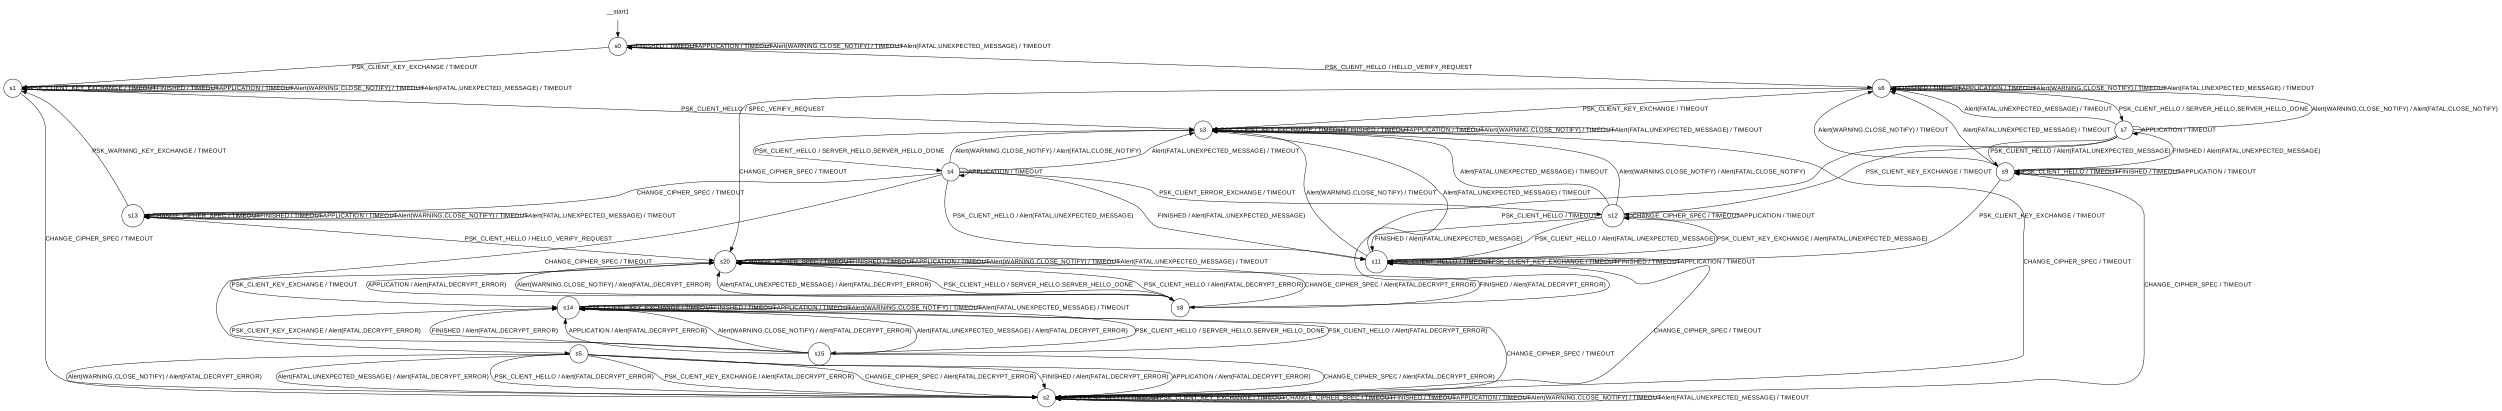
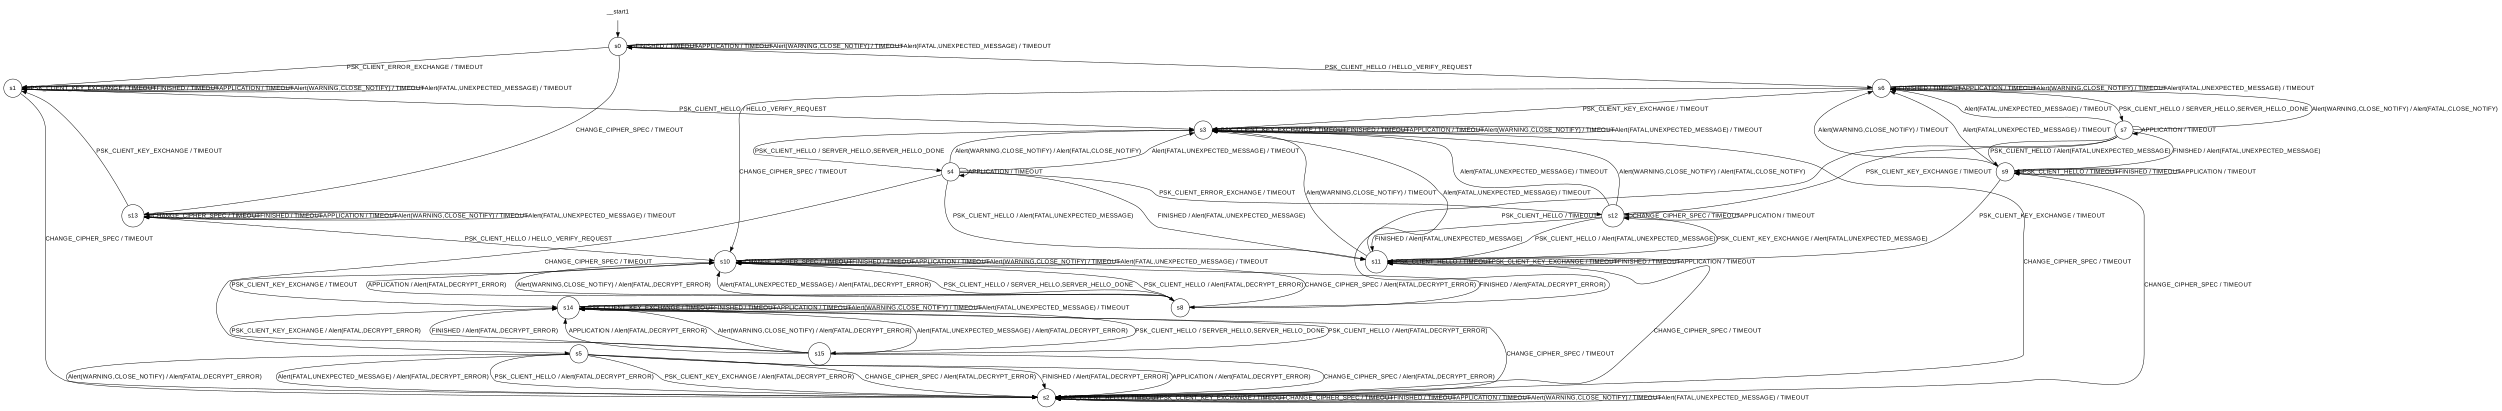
edge "s0" -> "s1": label "PSK_CLIENT_KEY_EXCHANGE / TIMEOUT" -> "PSK_CLIENT_ERROR_EXCHANGE / TIMEOUT"
edge "s1" -> "s3": label "PSK_CLIENT_HELLO / SPEC_VERIFY_REQUEST" -> "PSK_CLIENT_HELLO / HELLO_VERIFY_REQUEST"
edge "s13" -> "s1": label "PSK_WARNING_KEY_EXCHANGE / TIMEOUT" -> "PSK_CLIENT_KEY_EXCHANGE / TIMEOUT"
edge "s4" -> "s13": now "s0" -> "s13"
node "s20": label "s20" -> "s10"
